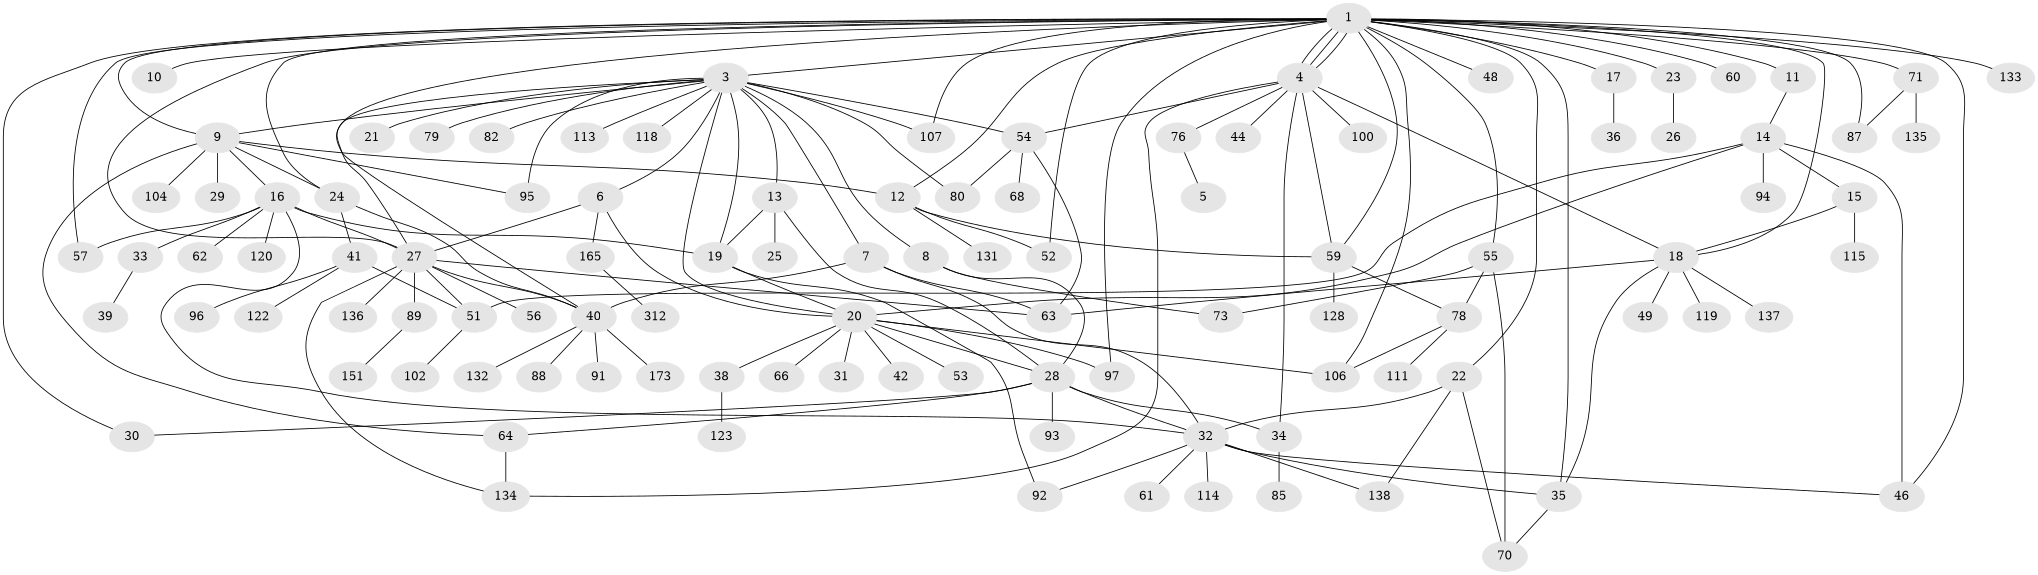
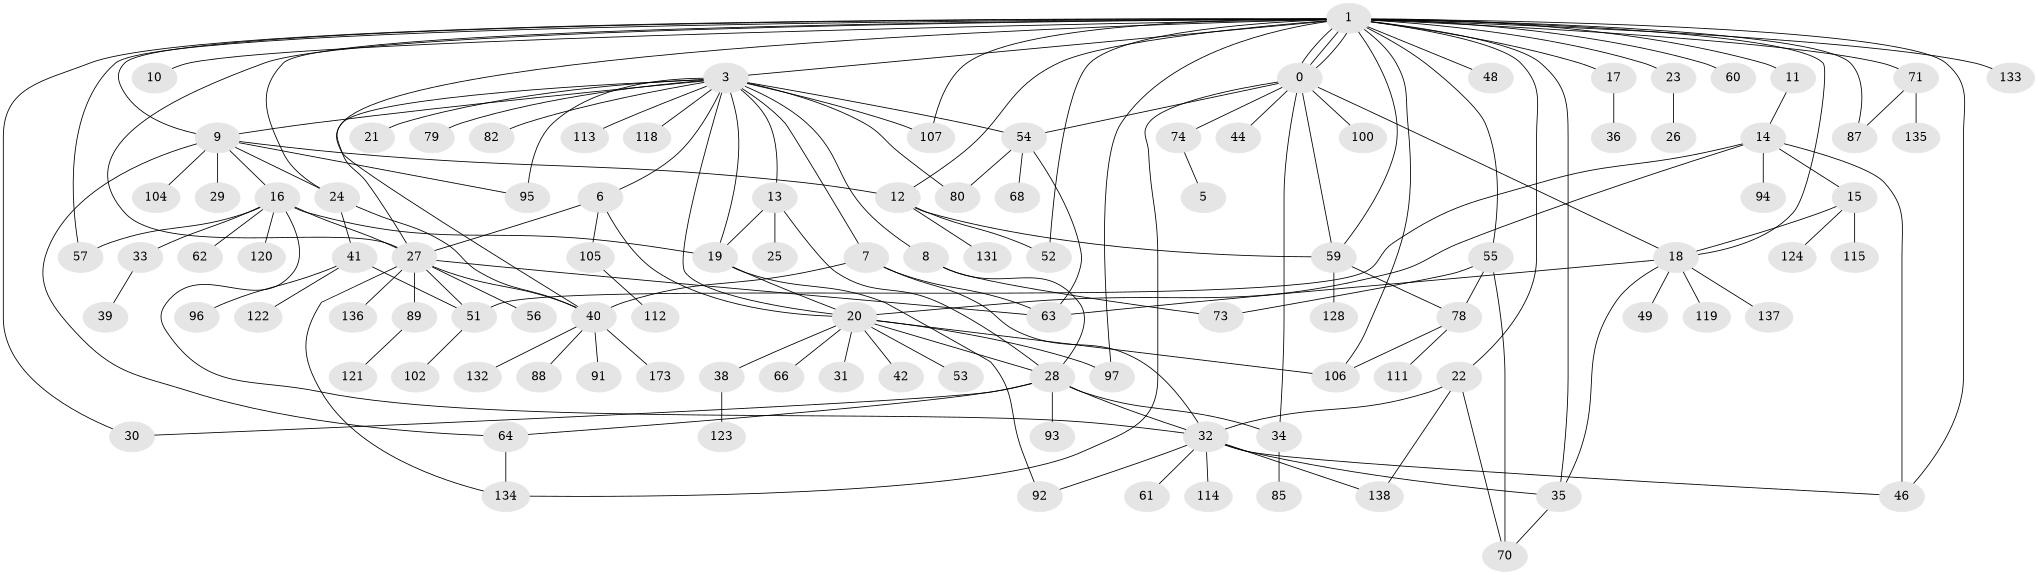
node "4": label "4" -> "0"
node "76": label "76" -> "74"
node "165": label "165" -> "105"
node "124": added
node "312": label "312" -> "112"
node "151": label "151" -> "121"
